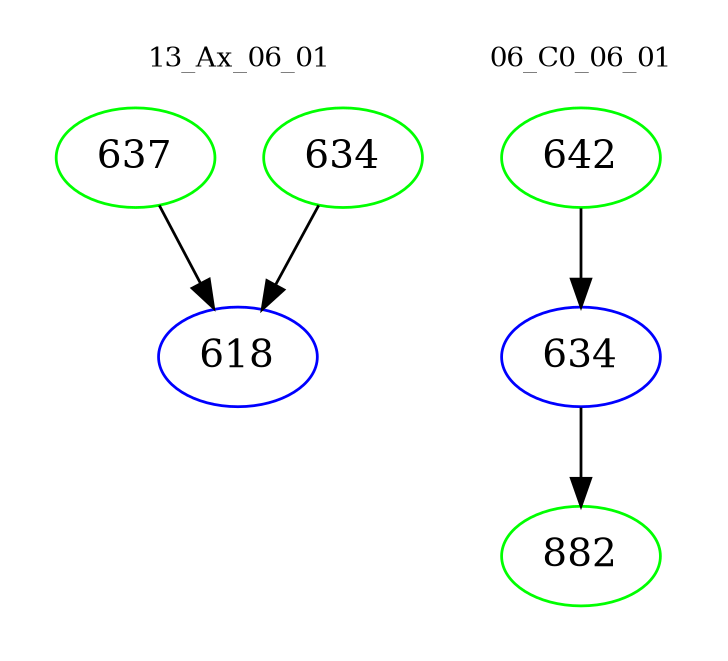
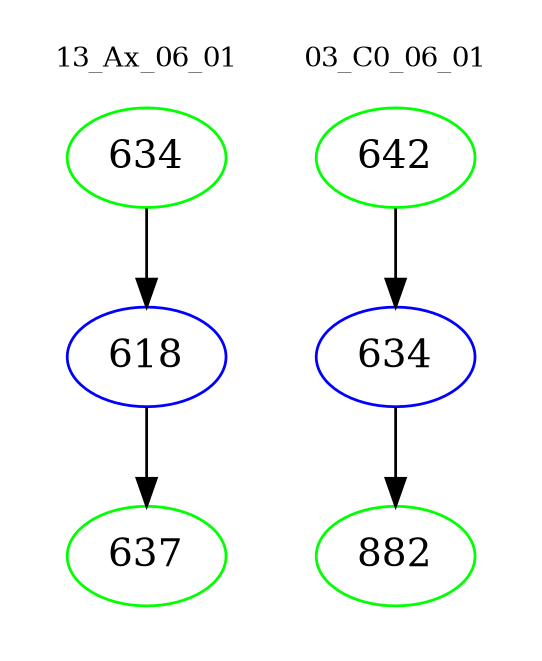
cluster "06_C0_06_01": label "06_C0_06_01" -> "03_C0_06_01"
edge "637" -> "618": reversed
